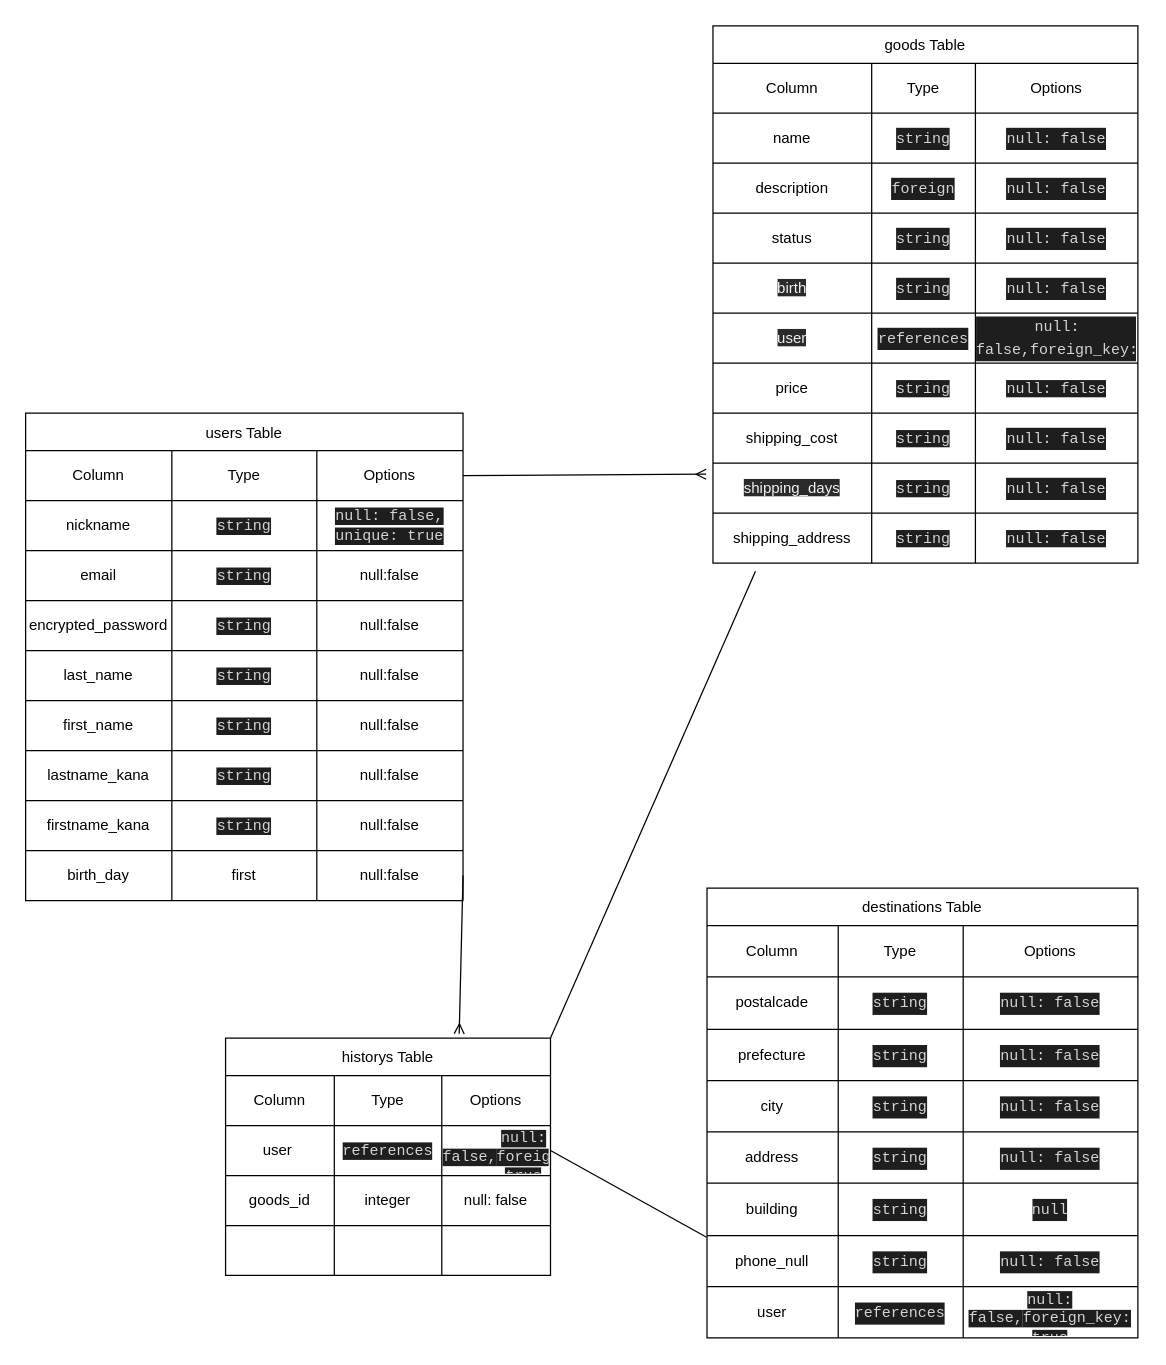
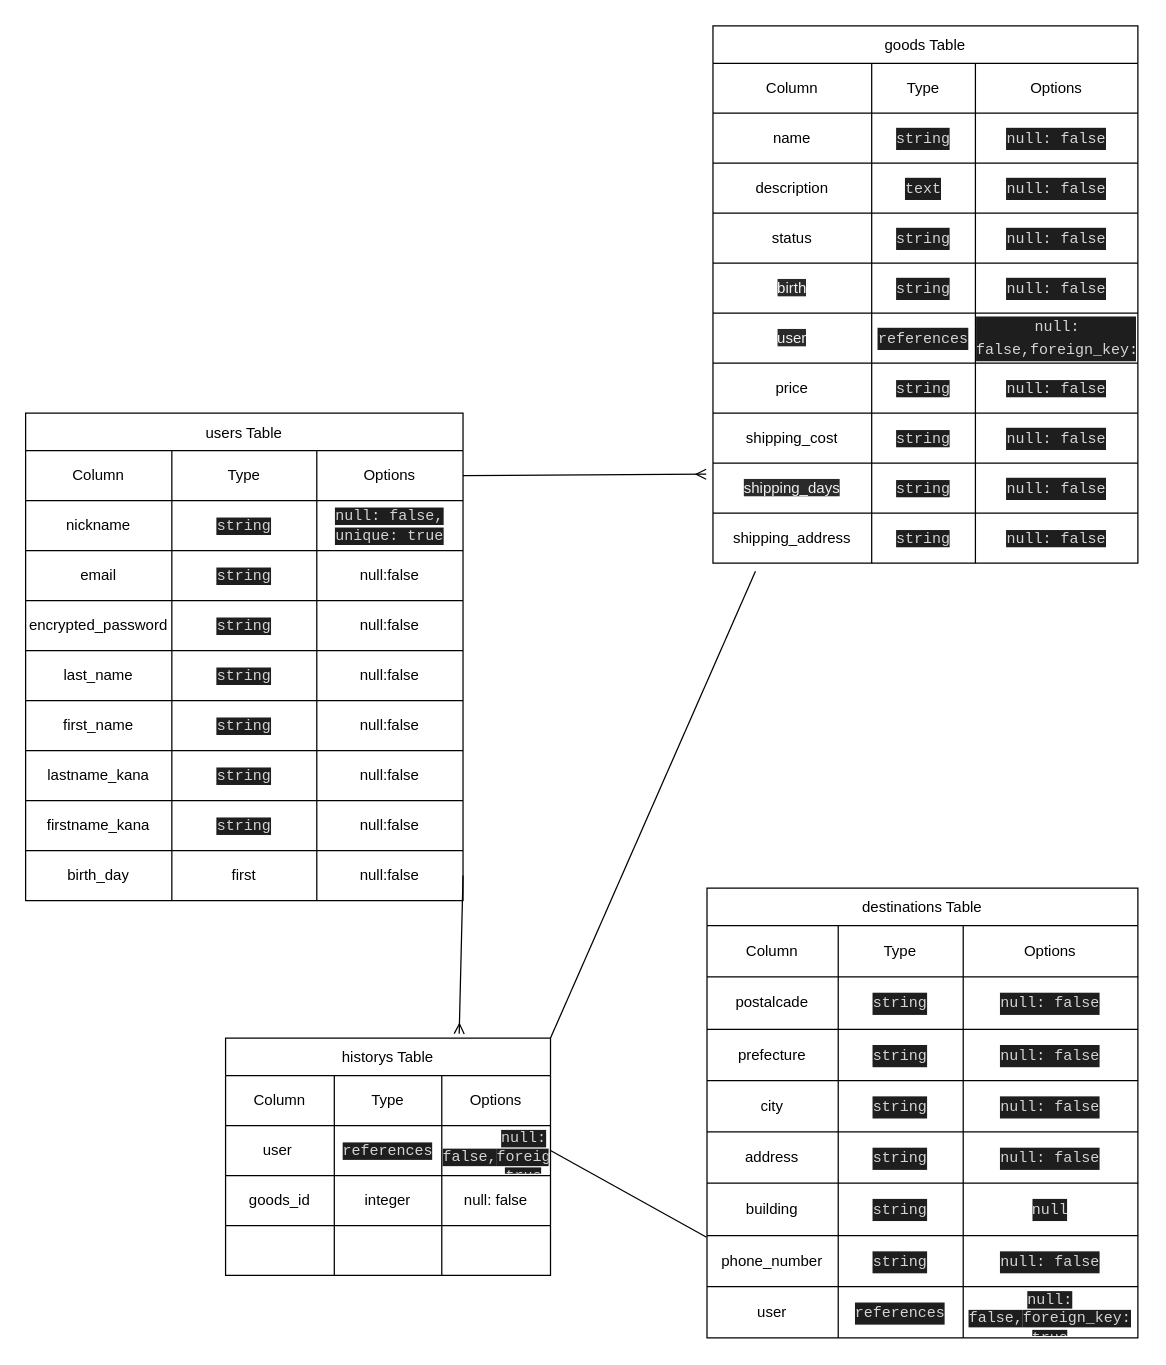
node "foreign": label "foreign" -> "text"
node "phone_null": label "phone_null" -> "phone_number"
